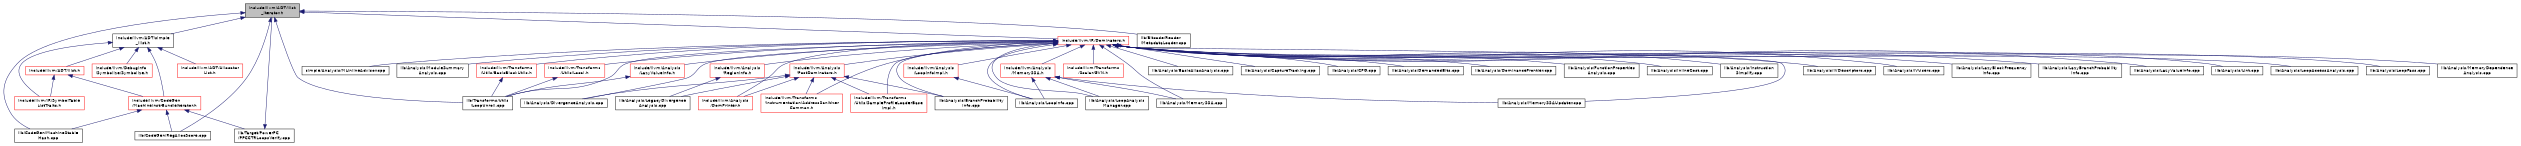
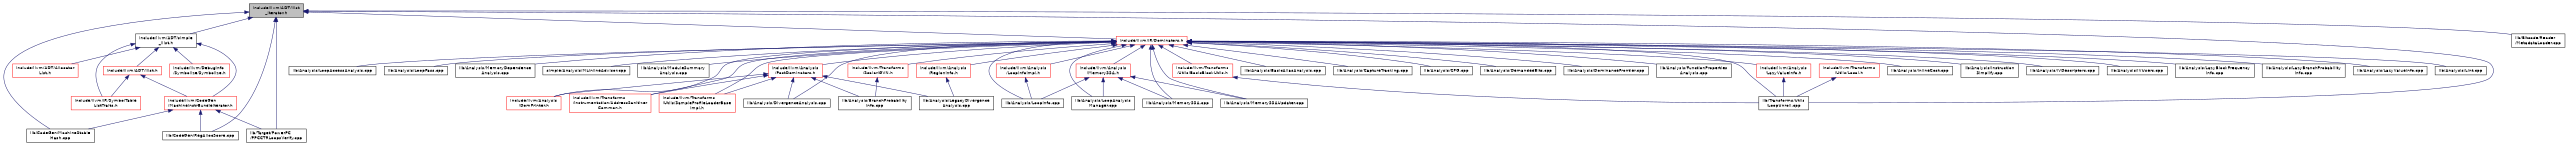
edge "include/llvm/Transforms /Utils/Local.h" -> "include/llvm/IR/Dominators.h": removed
edge "lib/Analysis/BranchProbability Info.cpp" -> "include/llvm/IR/Dominators.h": now "lib/Analysis/BranchProbability Info.cpp" -> "include/llvm/Transforms /Scalar/GVN.h"
edge "include/llvm/ADT/ilist _iterator.h" -> "lib/Target/PowerPC /PPCCTRLoopsVerify.cpp": reversed
